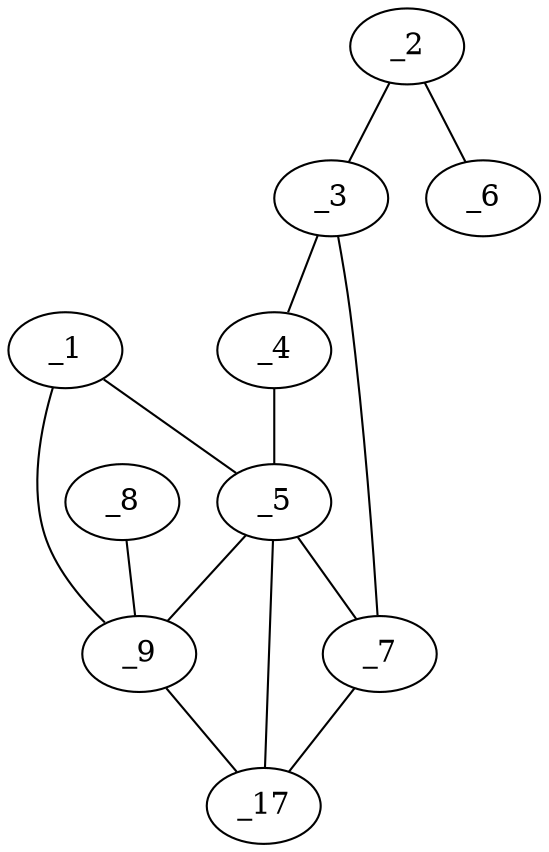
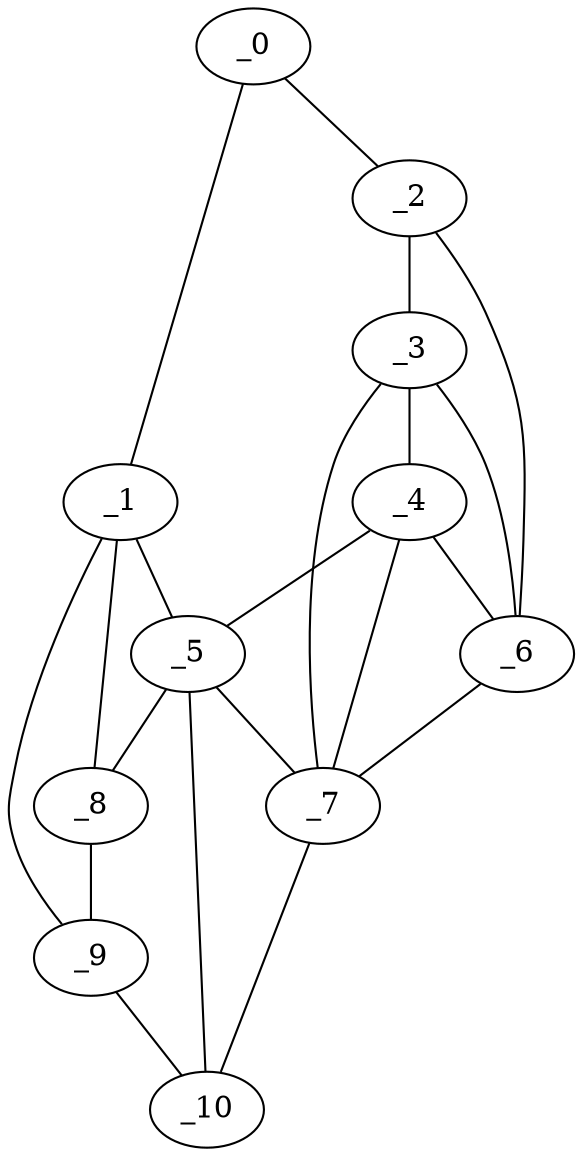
node "_0": added
edge "_3" -- "_6": added
edge "_5" -- "_9": now "_5" -- "_8"
edge "_4" -- "_6": added
edge "_1" -- "_8": added
edge "_4" -- "_7": added
edge "_6" -- "_7": added
node "_17": label "_17" -> "_10"
